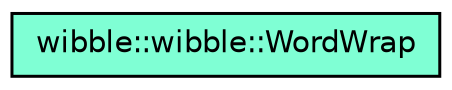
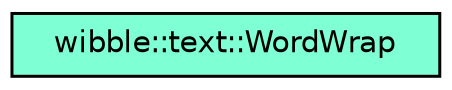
node "wibble::wibble::WordWrap": label "wibble::wibble::WordWrap" -> "wibble::text::WordWrap"
